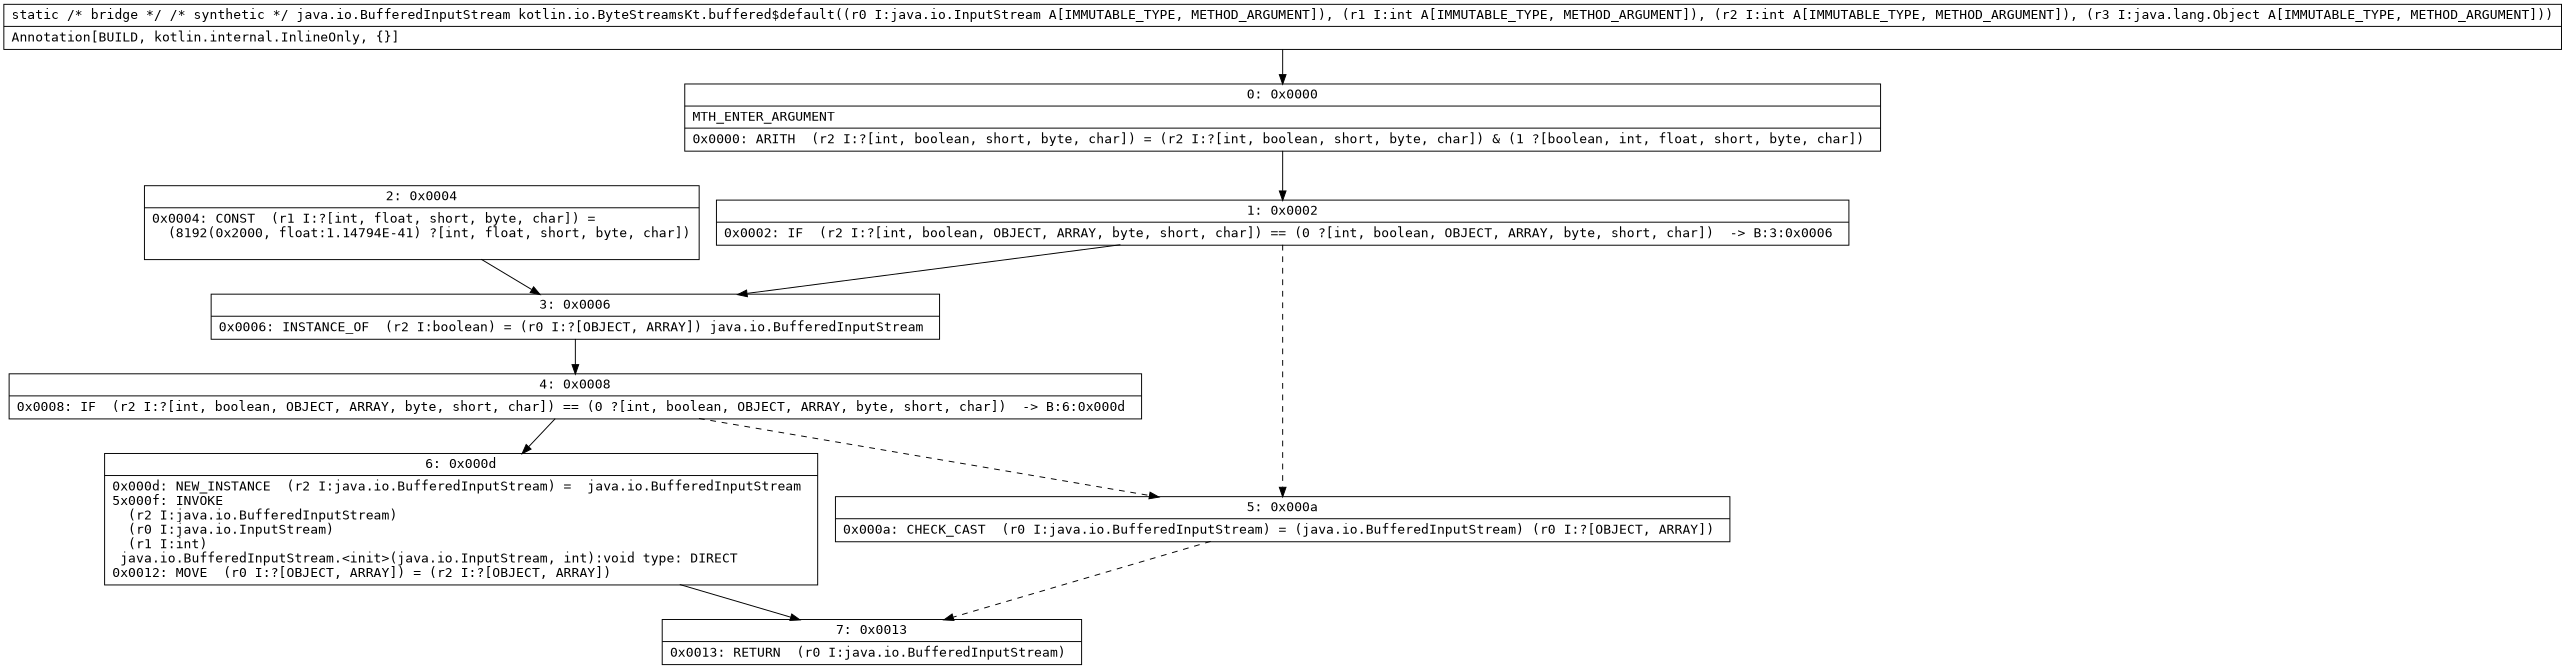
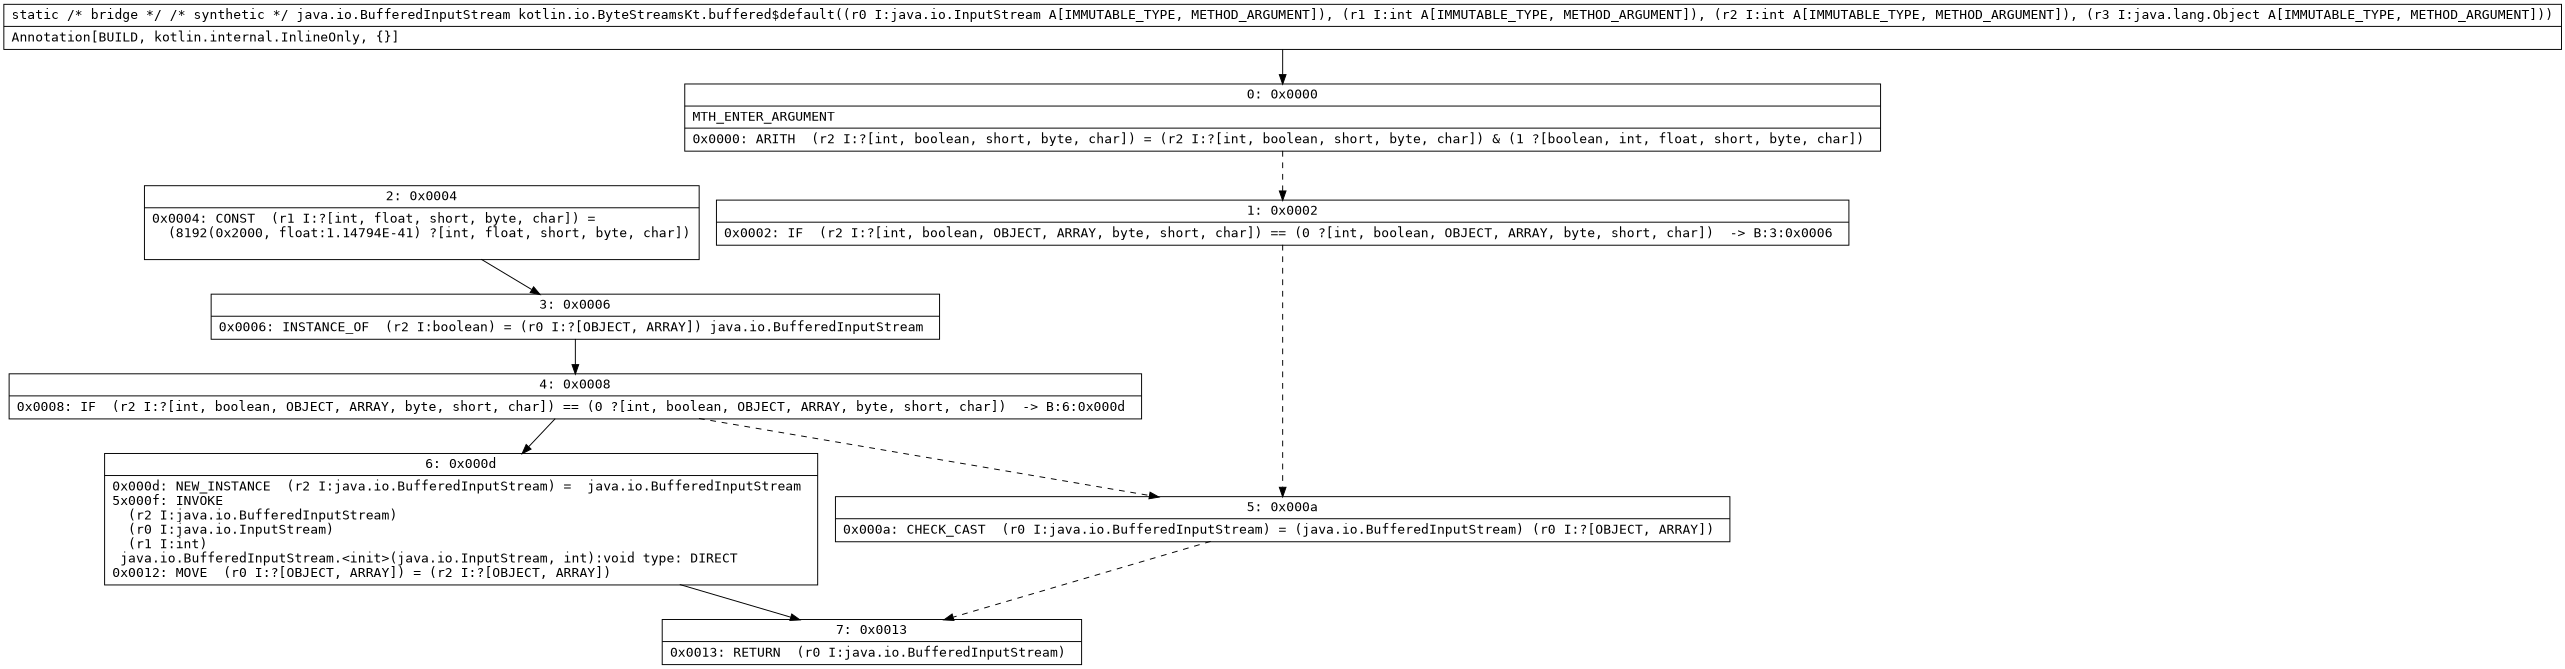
edge "0: 0x0000" -> "1: 0x0002": style solid -> dashed
edge "1: 0x0002" -> "3: 0x0006": removed
